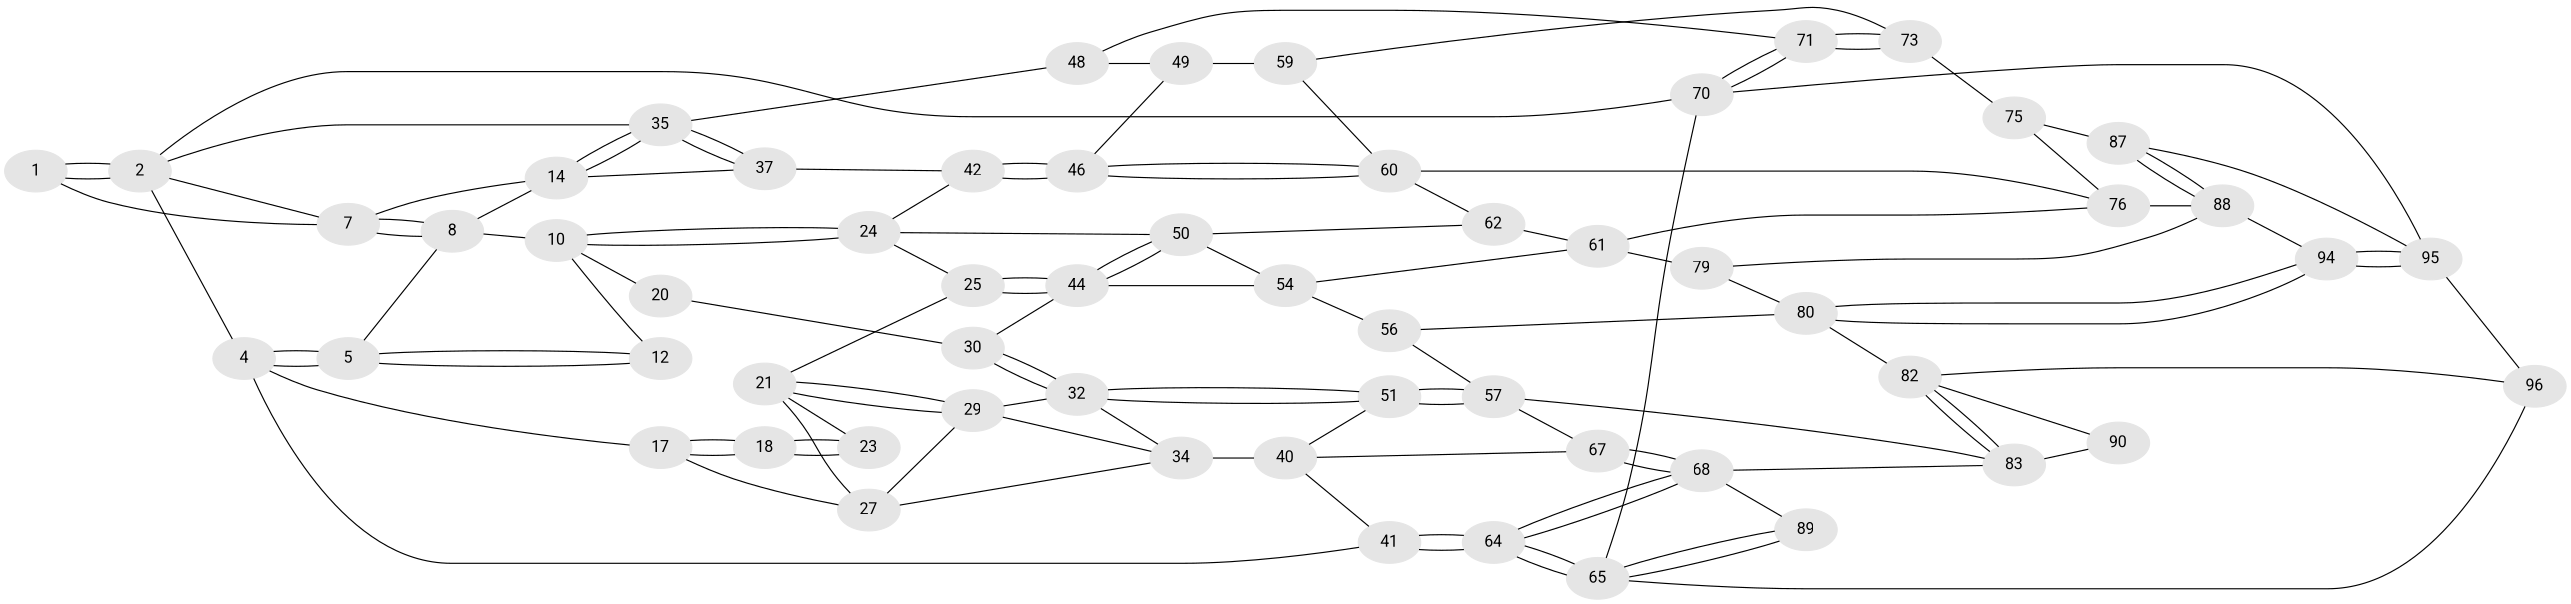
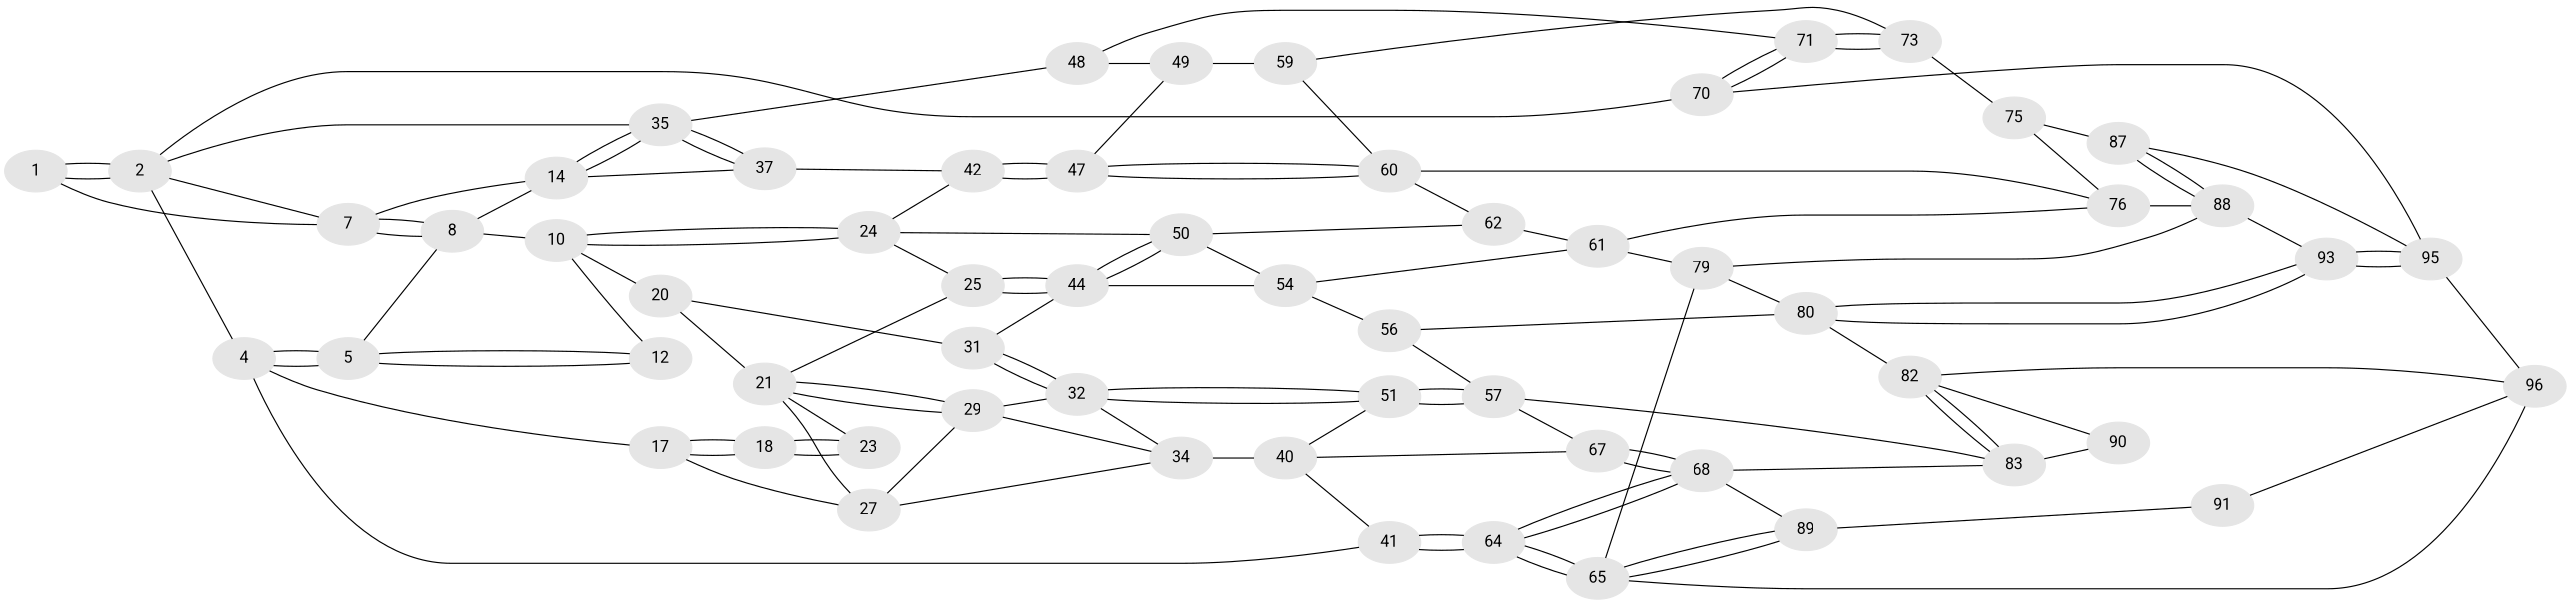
node "46": label "46" -> "47"
node "94": label "94" -> "93"
edge "70" -- "65": now "79" -- "65"
edge "20" -- "21": added
node "30": label "30" -> "31"
node "91": added
